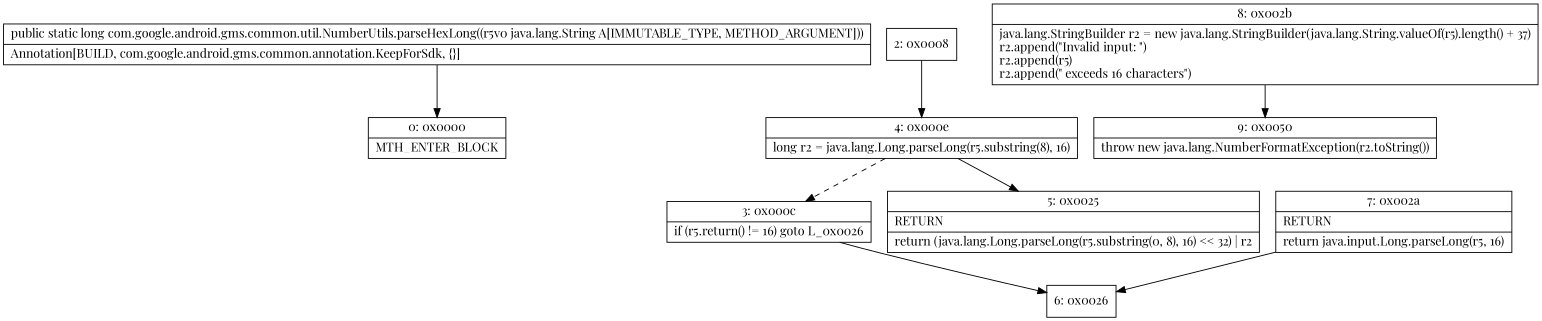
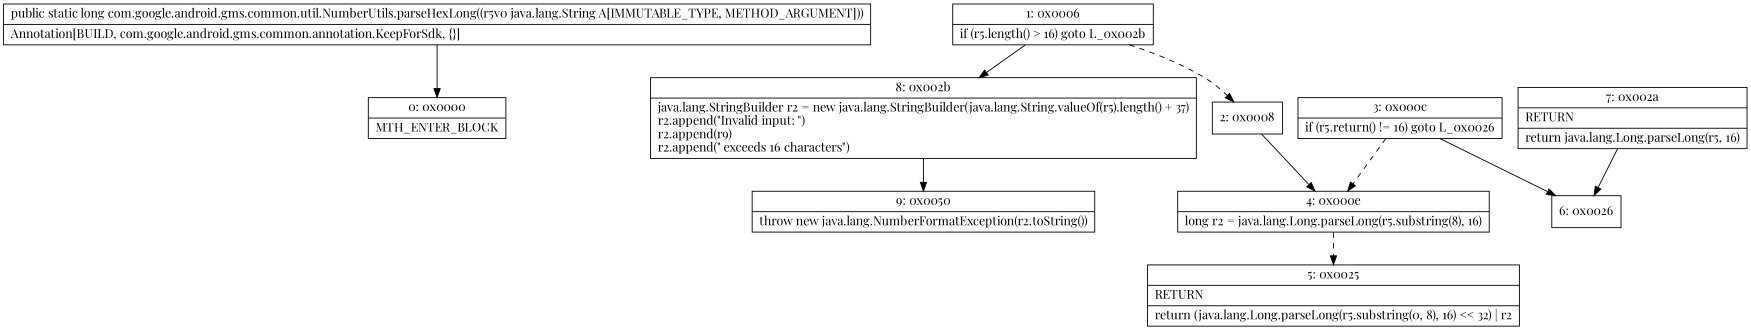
node "1: 0x0006": added
node "8: 0x002b": text "r2.append(r5)" -> "r2.append(r9)"
edge "4: 0x000e" -> "5: 0x0025": style solid -> dashed
edge "4: 0x000e" -> "3: 0x000c": reversed
node "7: 0x002a": text "return java.input.Long.parseLong(r5, 16)" -> "return java.lang.Long.parseLong(r5, 16)"
